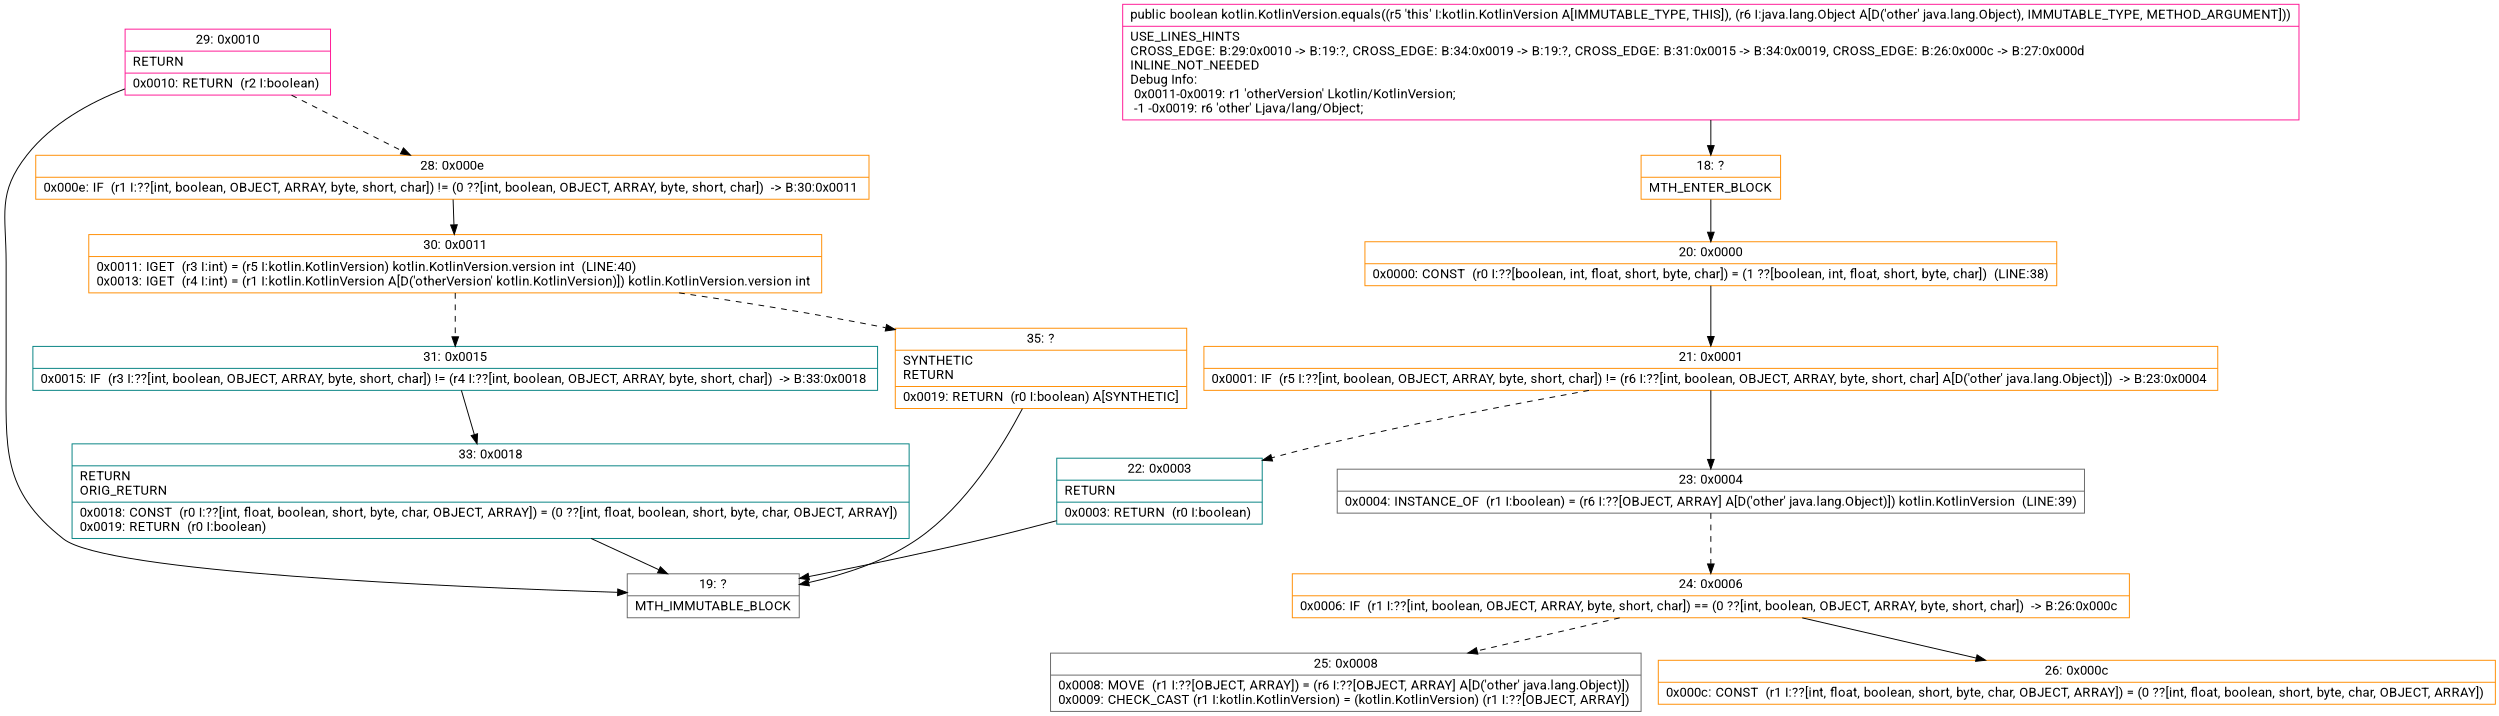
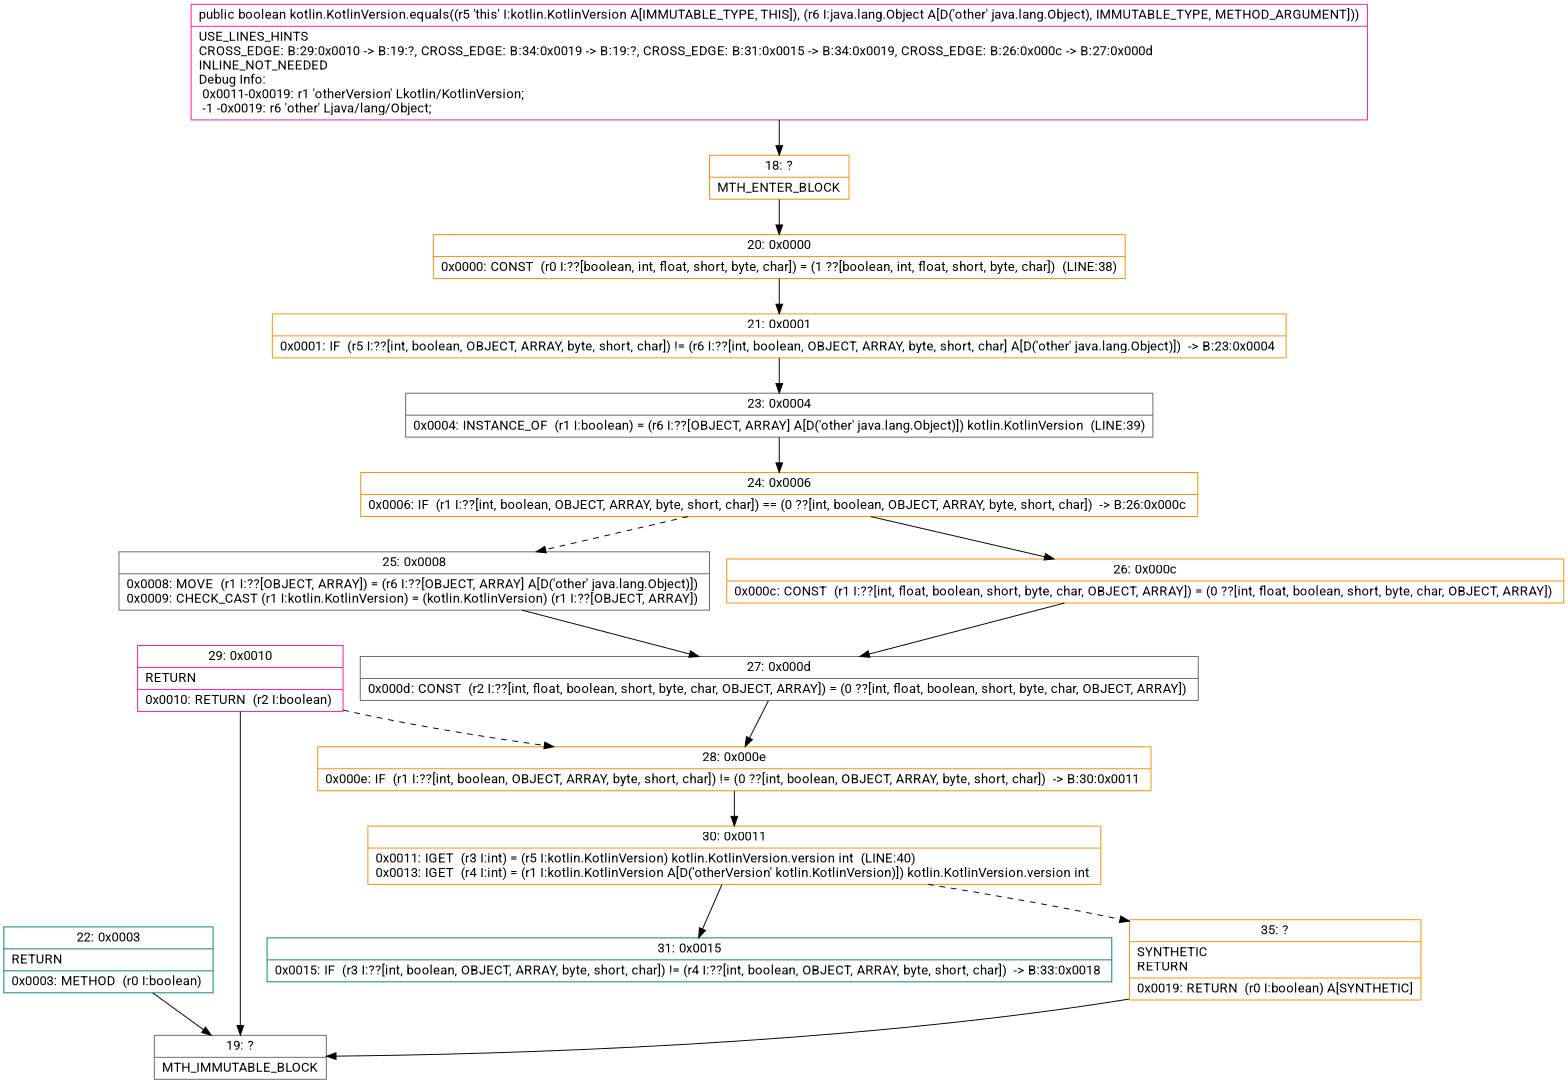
edge "30: 0x0011" -> "31: 0x0015": style dashed -> solid
edge "21: 0x0001" -> "22: 0x0003": removed
node "33: 0x0018": removed
node "22: 0x0003": text "0x0003: RETURN  (r0 I:boolean)" -> "0x0003: METHOD  (r0 I:boolean)"
edge "23: 0x0004" -> "24: 0x0006": style dashed -> solid
node "27: 0x000d": added
